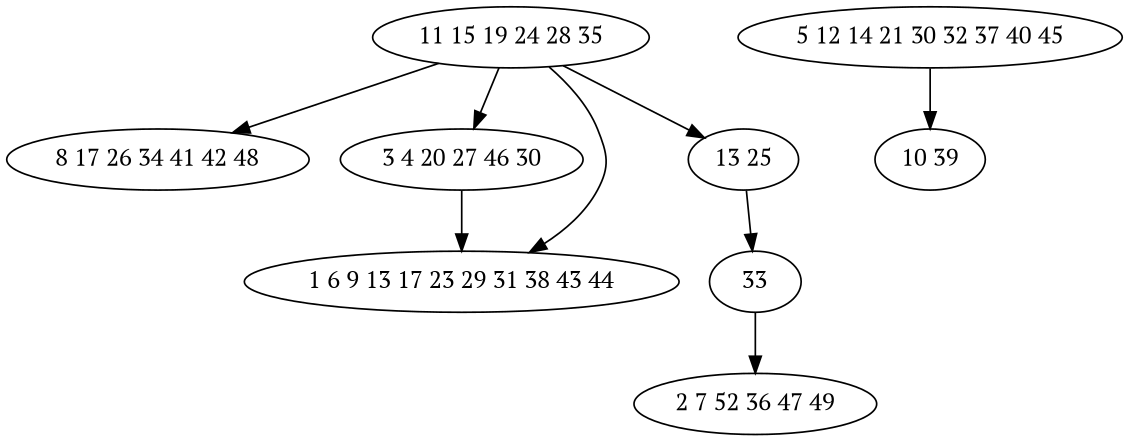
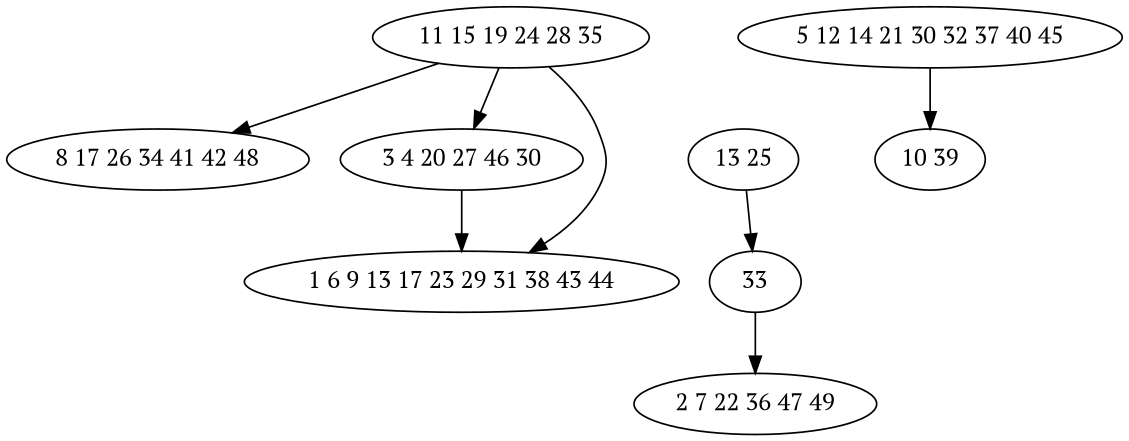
edge "11 15 19 24 28 35" -> "13 25": removed
node "2 7 52 36 47 49": label "2 7 52 36 47 49" -> "2 7 22 36 47 49"
